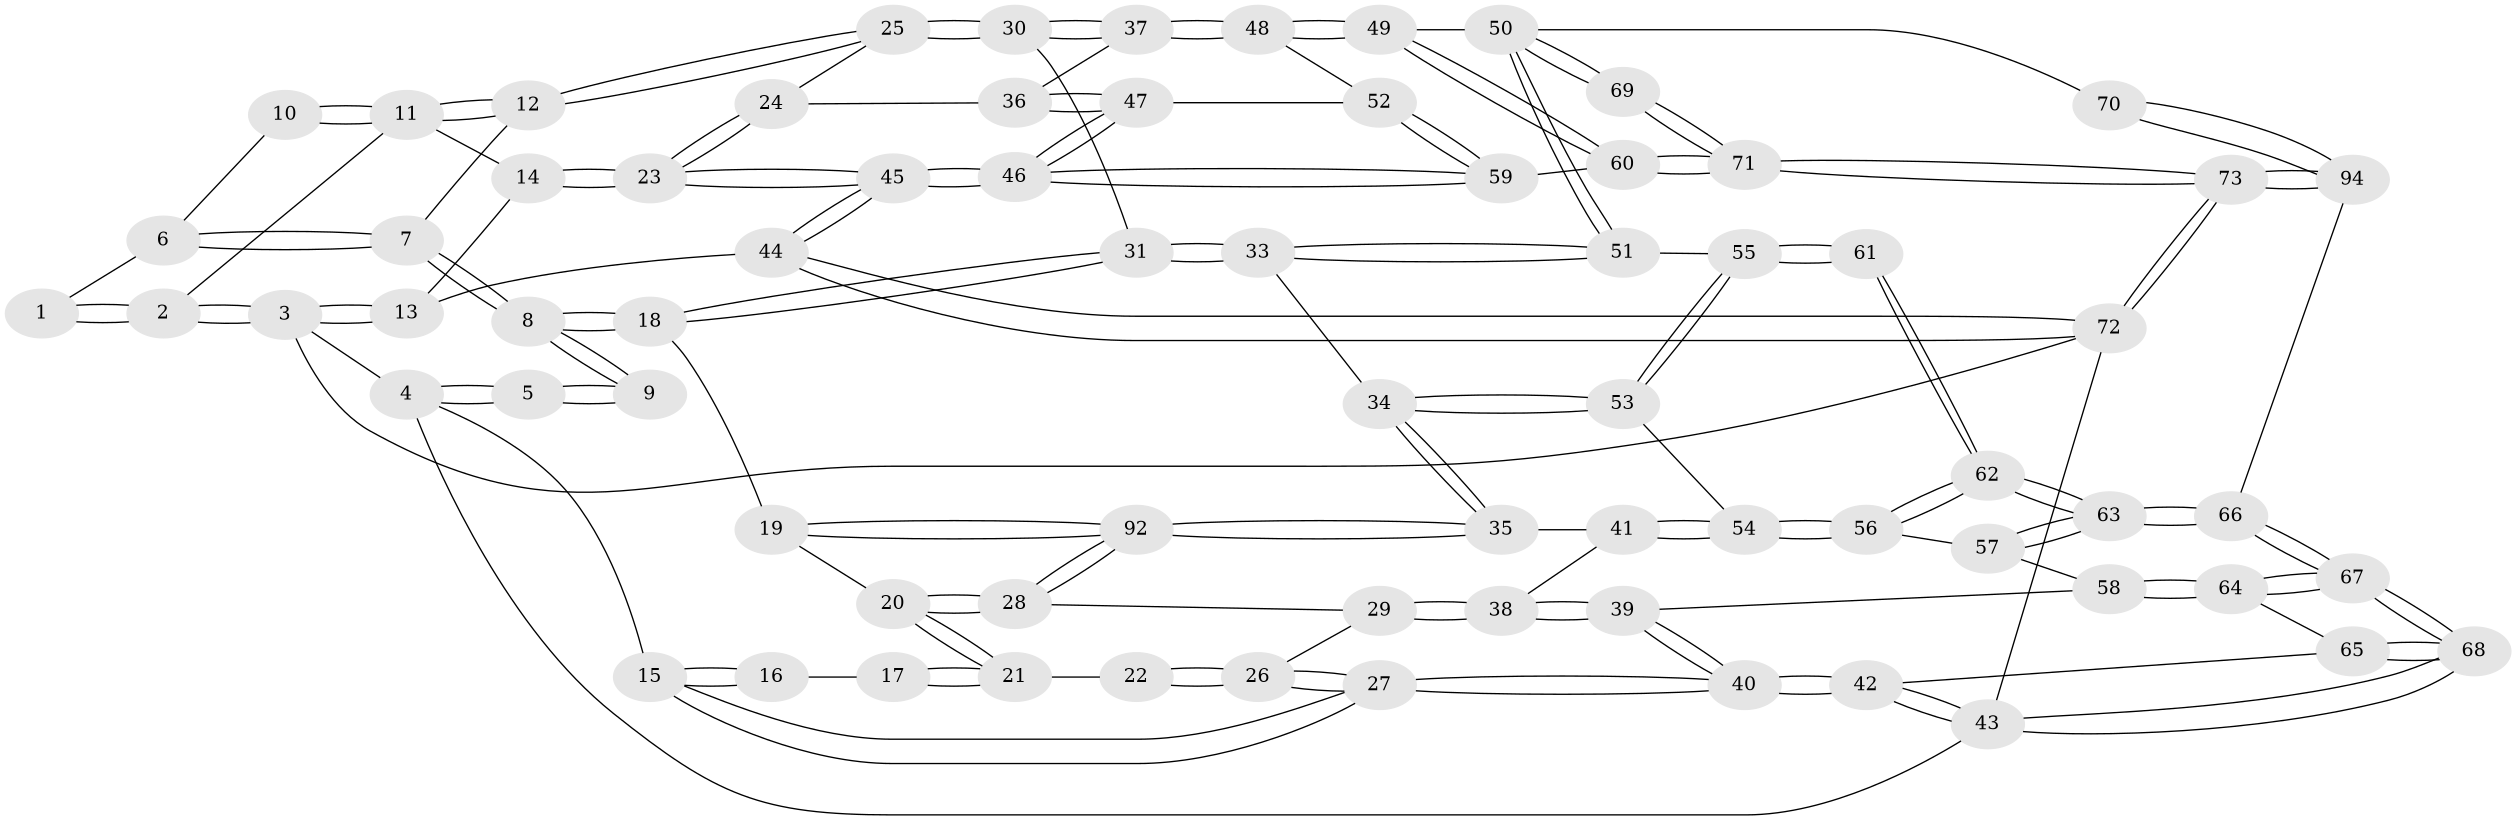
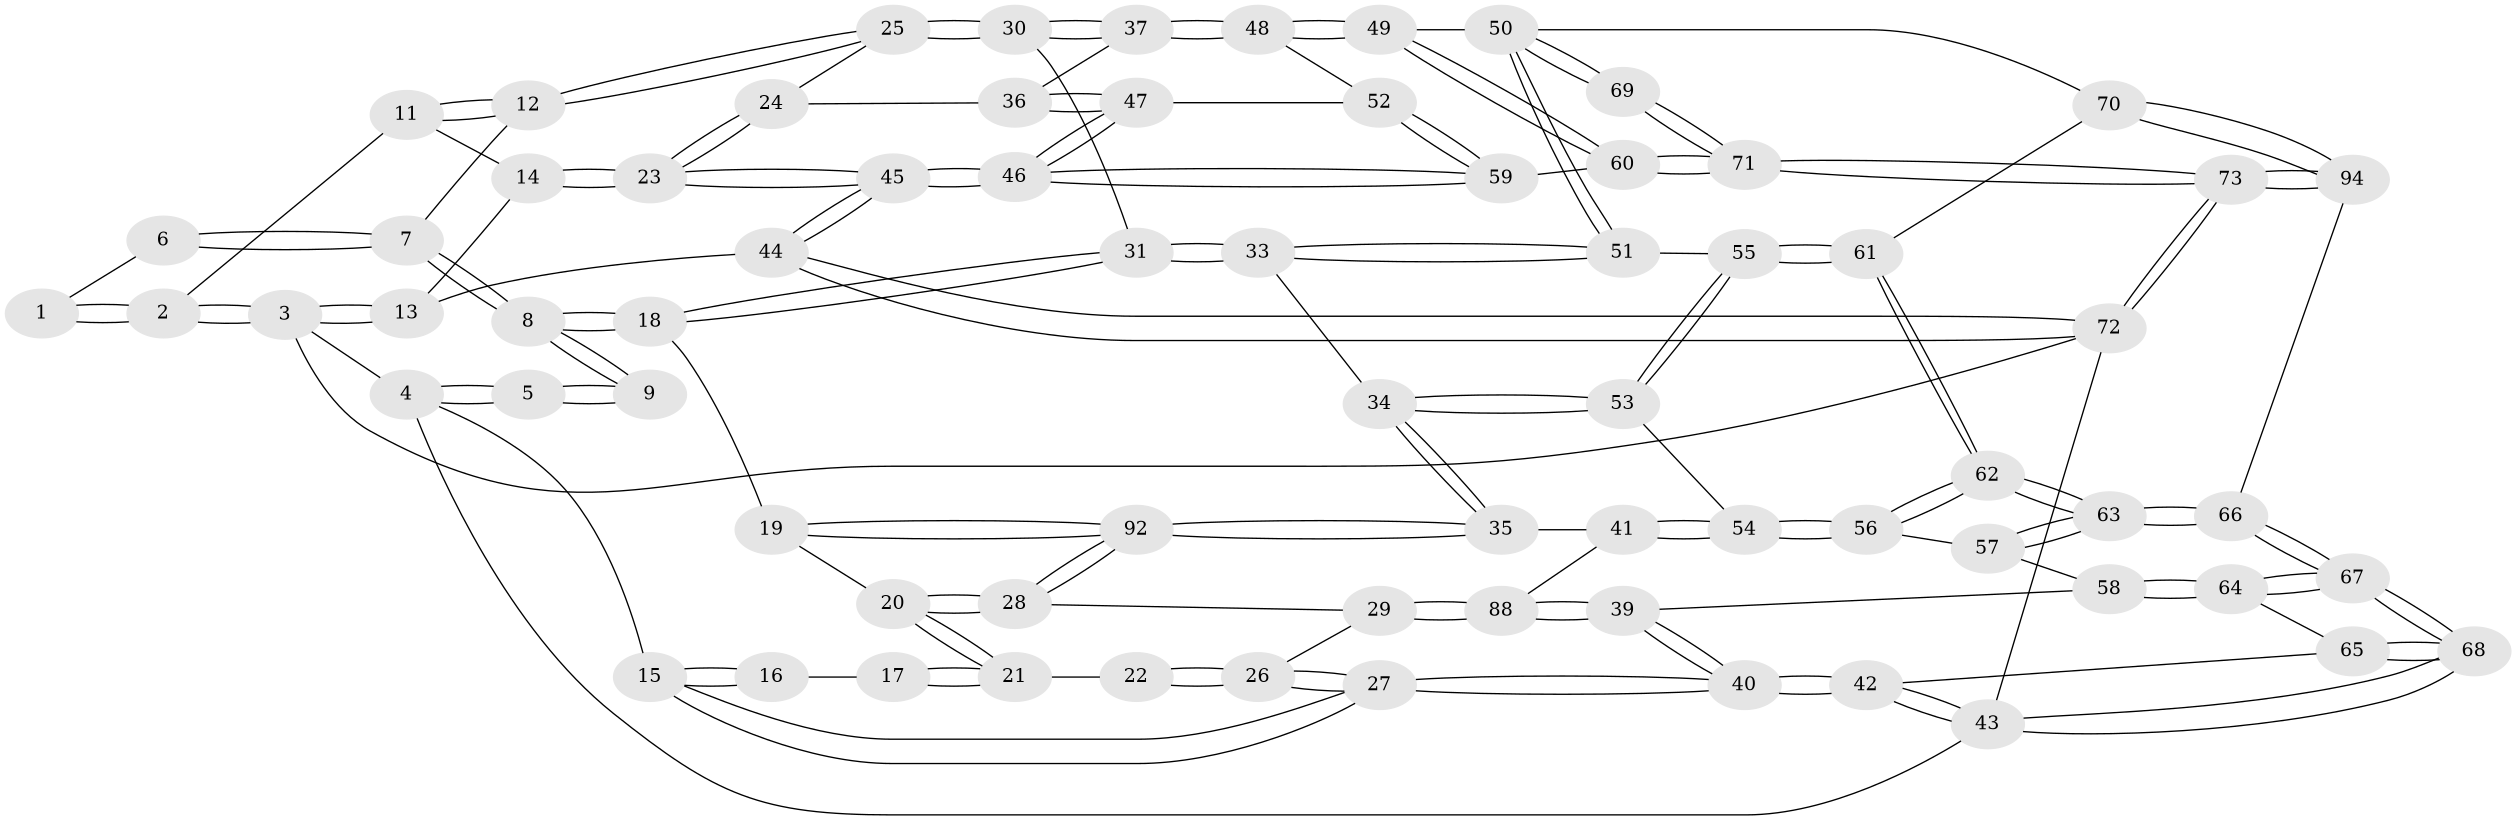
node "10": removed
edge "70" -- "61": added
node "38": label "38" -> "88"
